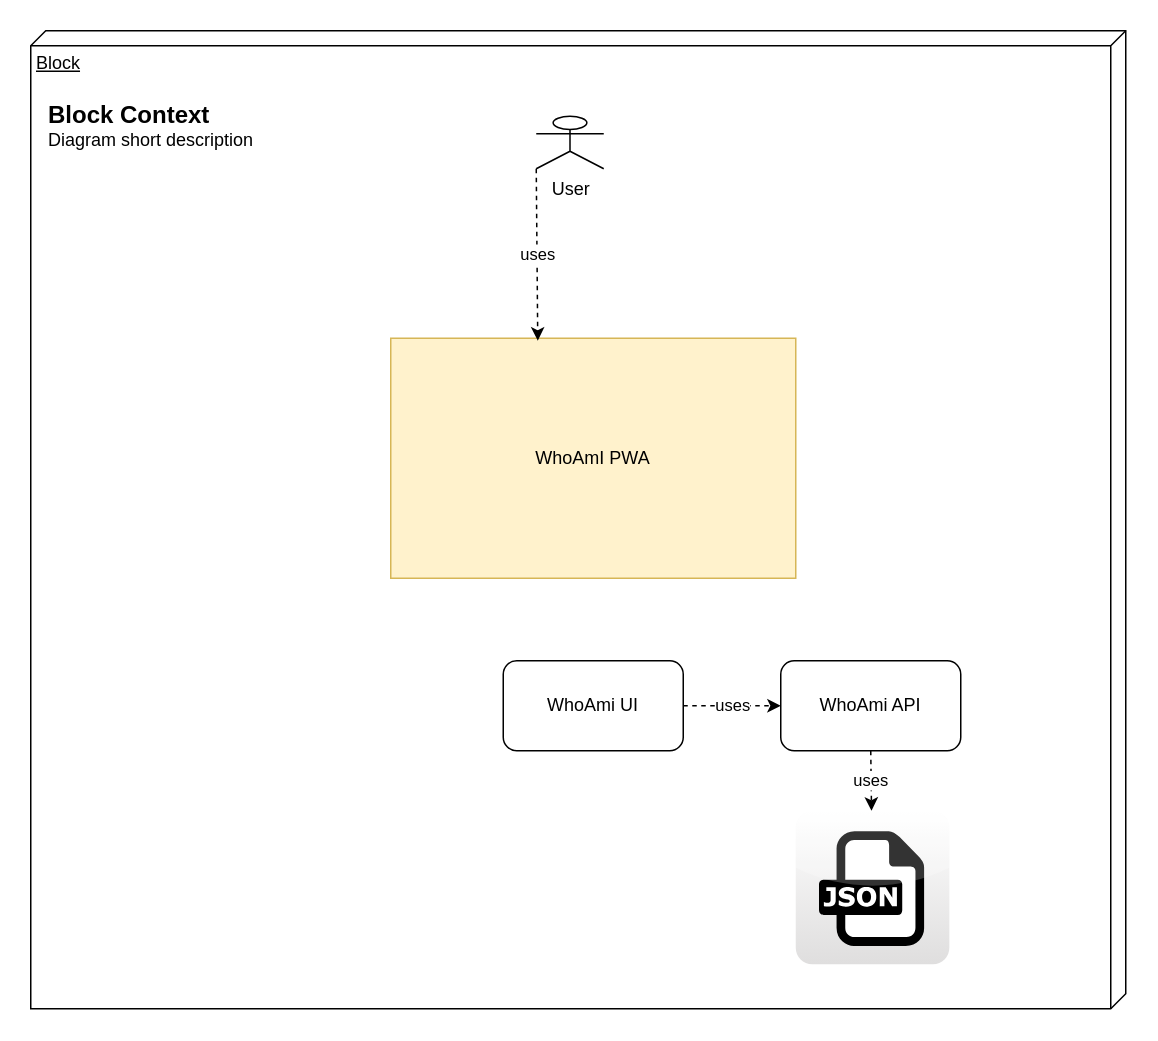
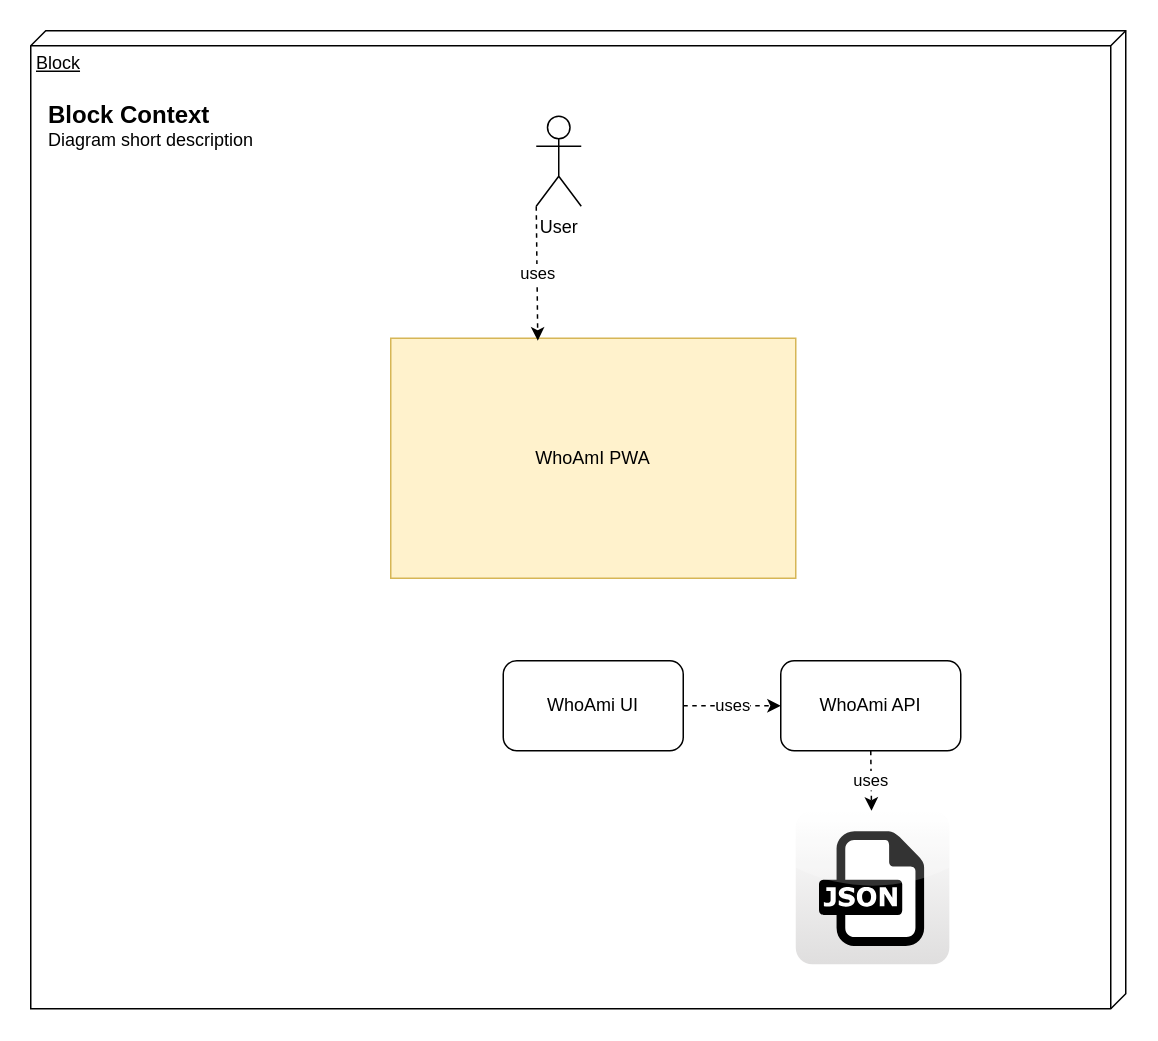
node "User": size 68x53 -> 45x90
